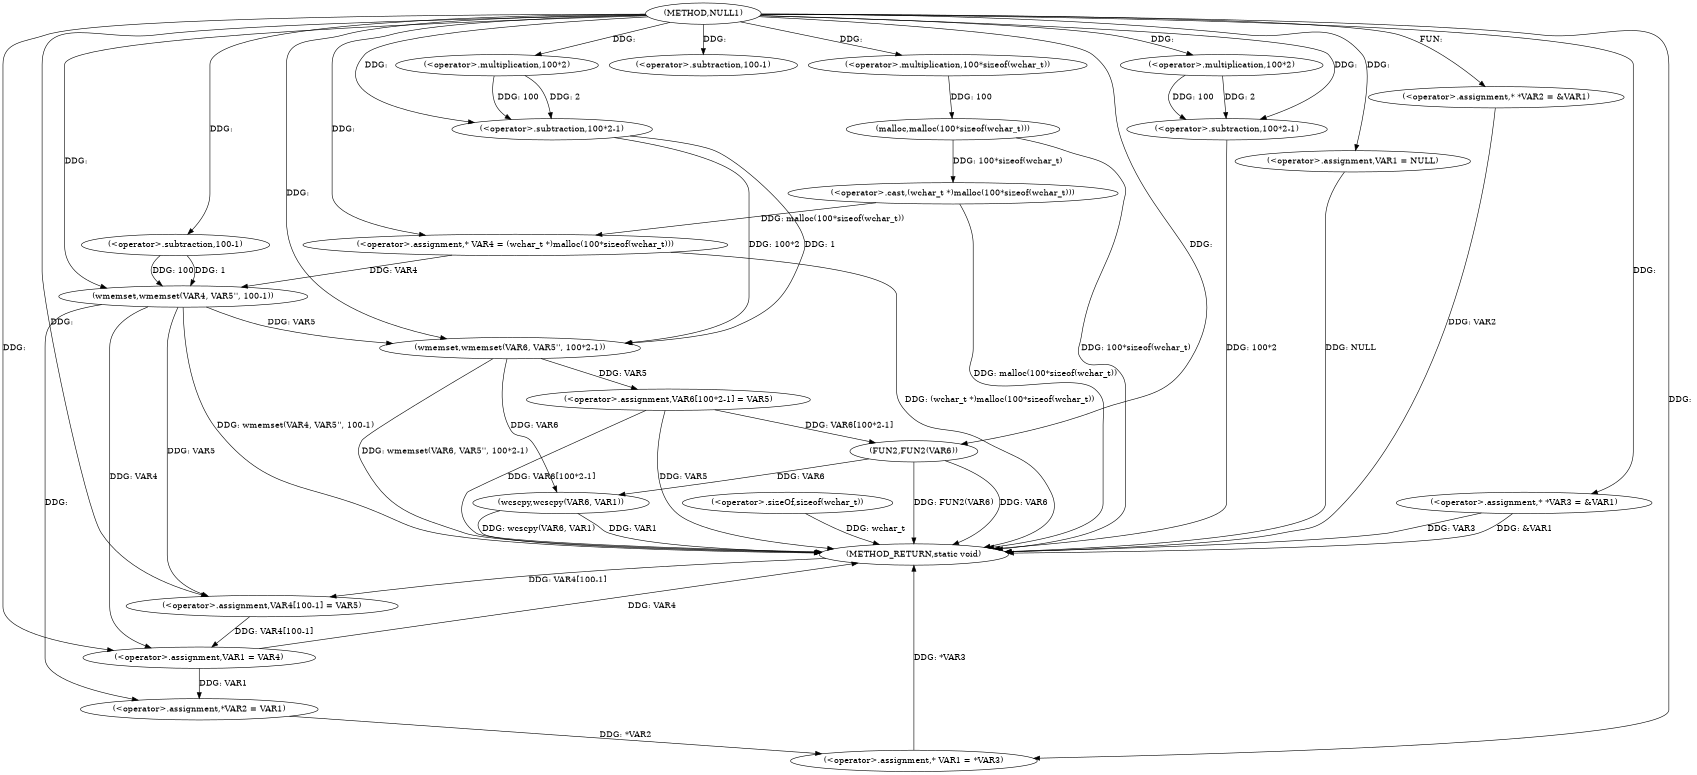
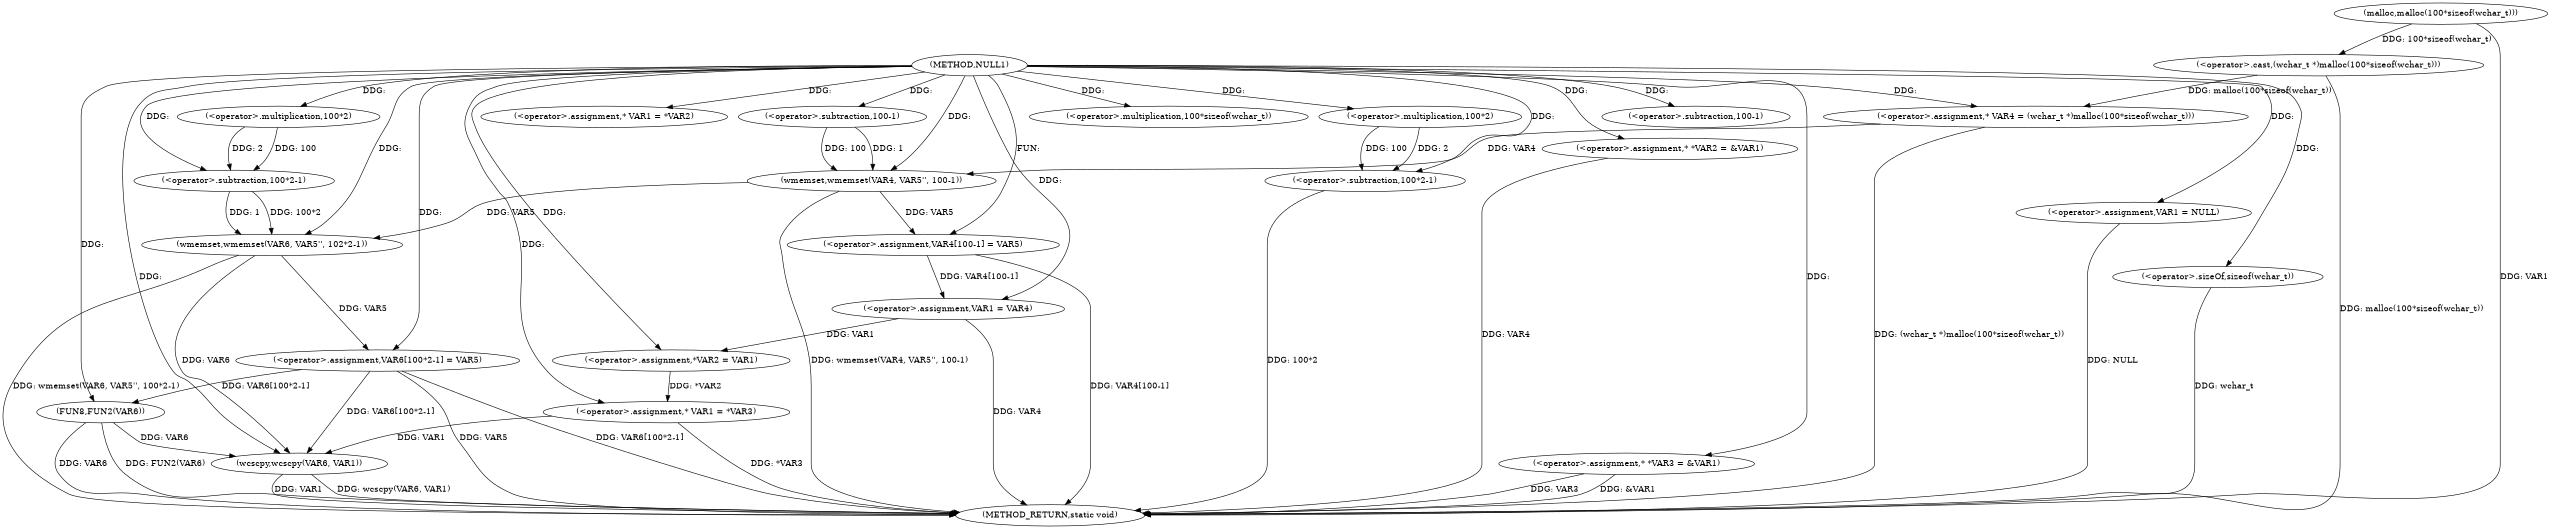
edge "(METHOD,NULL1)" -> "(<operator>.assignment,* *VAR2 = &VAR1)": label "FUN: " -> "DDG: "
edge "(METHOD,NULL1)" -> "(<operator>.sizeOf,sizeof(wchar_t))": added, label "DDG:"
edge "(METHOD,NULL1)" -> "(wcscpy,wcscpy(VAR6, VAR1))": added, label "DDG:"
edge "(METHOD,NULL1)" -> "(<operator>.assignment,VAR6[100*2-1] = VAR5)": added, label "DDG:"
edge "(<operator>.multiplication,100*sizeof(wchar_t))" -> "(malloc,malloc(100*sizeof(wchar_t)))": removed, label "DDG: 100"
node "(<operator>.assignment,* VAR1 = *VAR2)": added
edge "(METHOD,NULL1)" -> "(<operator>.assignment,VAR4[100-1] = VAR5)": label "DDG: " -> "FUN: "
edge "(<operator>.assignment,* *VAR2 = &VAR1)" -> "(METHOD_RETURN,static void)": label "DDG: VAR2" -> "DDG: VAR4"
node "(wmemset,wmemset(VAR6, VAR5'', 100*2-1))": label "(wmemset,wmemset(VAR6, VAR5'', 100*2-1))" -> "(wmemset,wmemset(VAR6, VAR5'', 102*2-1))"
edge "(malloc,malloc(100*sizeof(wchar_t)))" -> "(METHOD_RETURN,static void)": label "DDG: 100*sizeof(wchar_t)" -> "DDG: VAR1"
edge "(<operator>.assignment,VAR6[100*2-1] = VAR5)" -> "(wcscpy,wcscpy(VAR6, VAR1))": added, label "DDG: VAR6[100*2-1]"
edge "(<operator>.assignment,* VAR1 = *VAR3)" -> "(wcscpy,wcscpy(VAR6, VAR1))": added, label "DDG: VAR1"
node "(FUN2,FUN2(VAR6))": label "(FUN2,FUN2(VAR6))" -> "(FUN8,FUN2(VAR6))"
edge "(wmemset,wmemset(VAR4, VAR5'', 100-1))" -> "(<operator>.assignment,VAR1 = VAR4)": removed, label "DDG: VAR4"
edge "(wmemset,wmemset(VAR4, VAR5'', 100-1))" -> "(<operator>.assignment,*VAR2 = VAR1)": now "(METHOD,NULL1)" -> "(<operator>.assignment,*VAR2 = VAR1)"
edge "(METHOD_RETURN,static void)" -> "(<operator>.assignment,VAR4[100-1] = VAR5)": reversed
